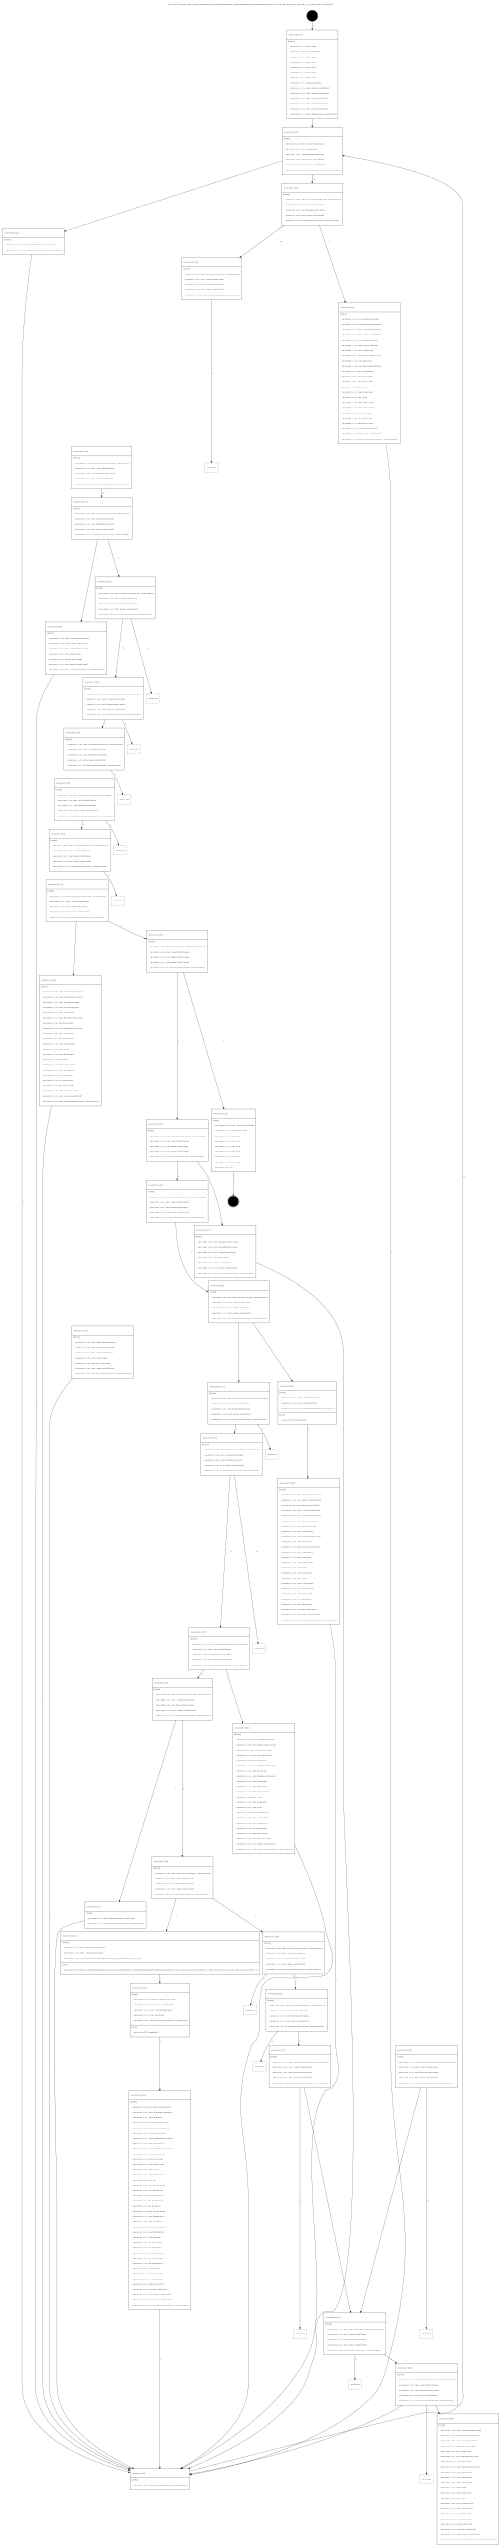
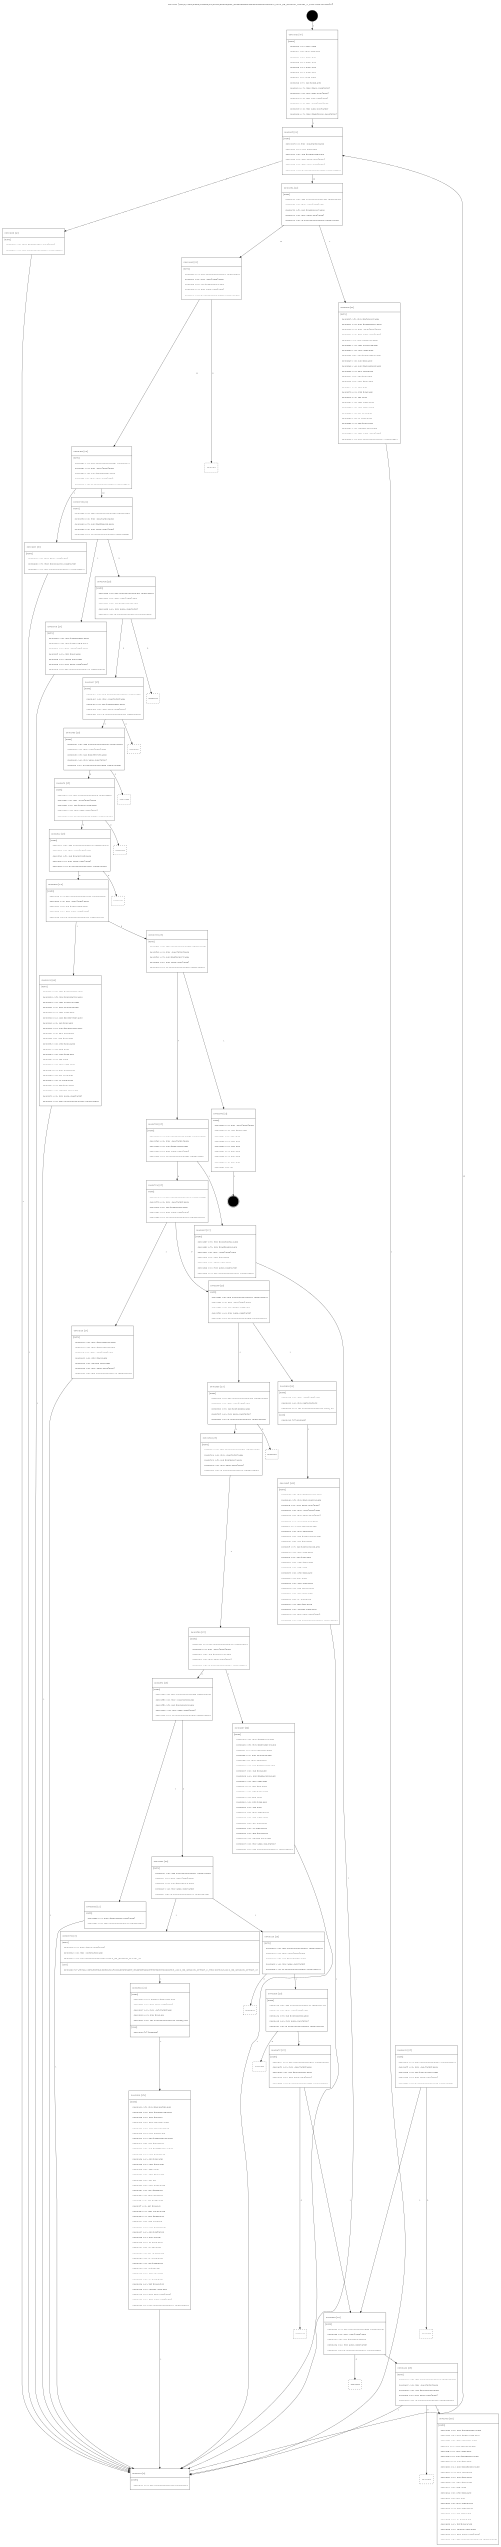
edge "0x40146c [22]" -> "0x401482 [22]": added, label "11"
node "0x401ad4 [19]": added
edge "0x4014e0 [25]" -> "0x4014f9 [25]": added, label "9"
edge "0x401512 [25]" -> "0x40152b [25]": added, label "9"
edge "0x401576 [25]" -> "0x4016c5 [27]": added, label "1"
node "0x401c1e": removed
